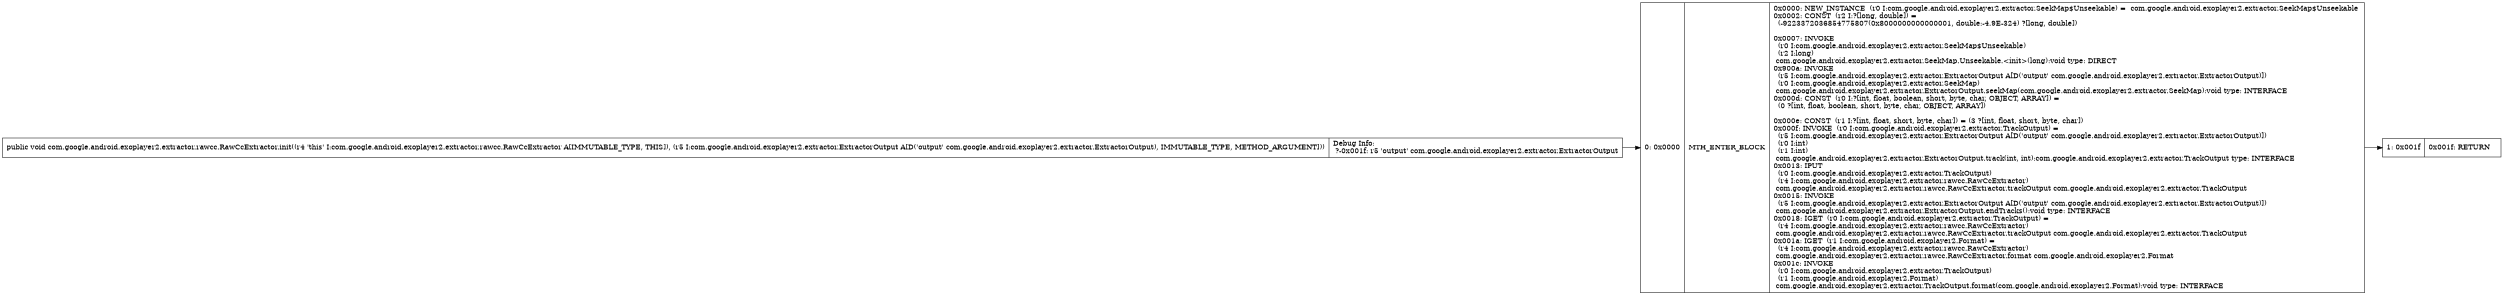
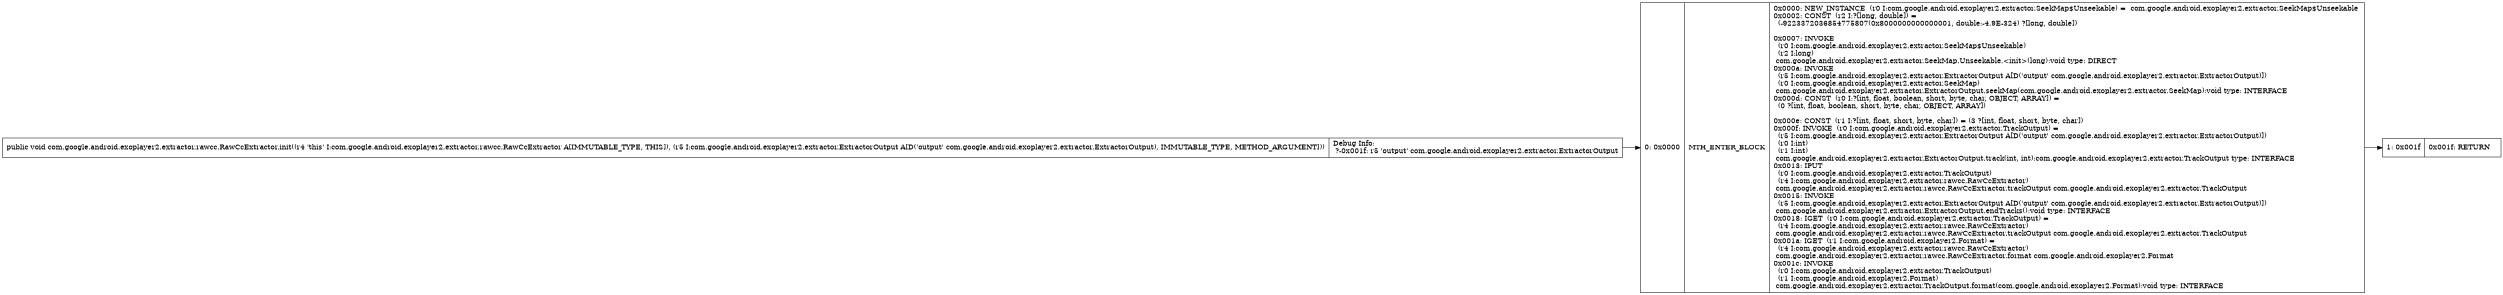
node "0: 0x0000": text "0x900a: INVOKE" -> "0x000a: INVOKE"
